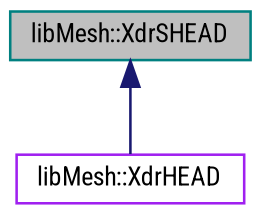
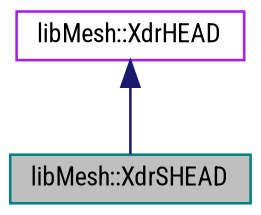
edge "libMesh::XdrHEAD" -> "libMesh::XdrSHEAD": reversed
